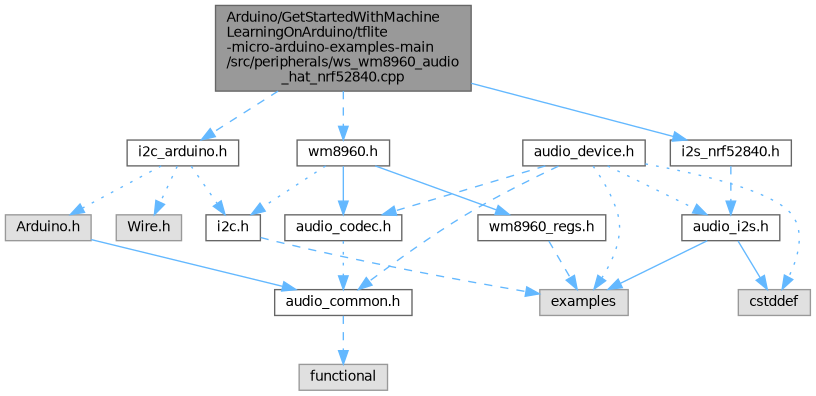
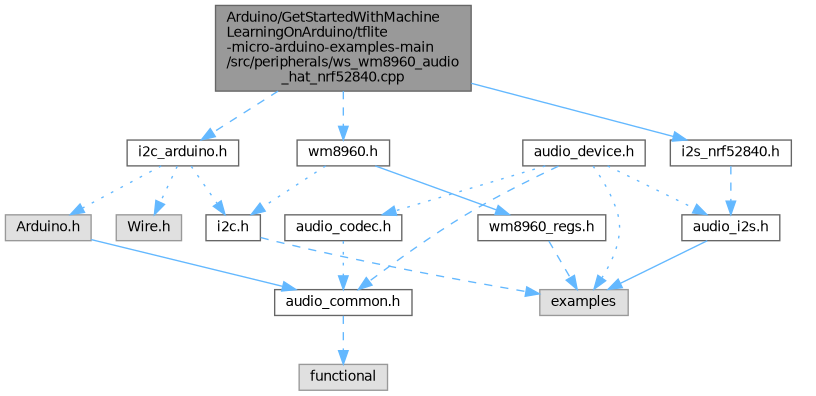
edge "wm8960.h" -> "audio_codec.h": removed
edge "audio_device.h" -> "audio_codec.h": style dashed -> dotted
node "cstddef": removed
